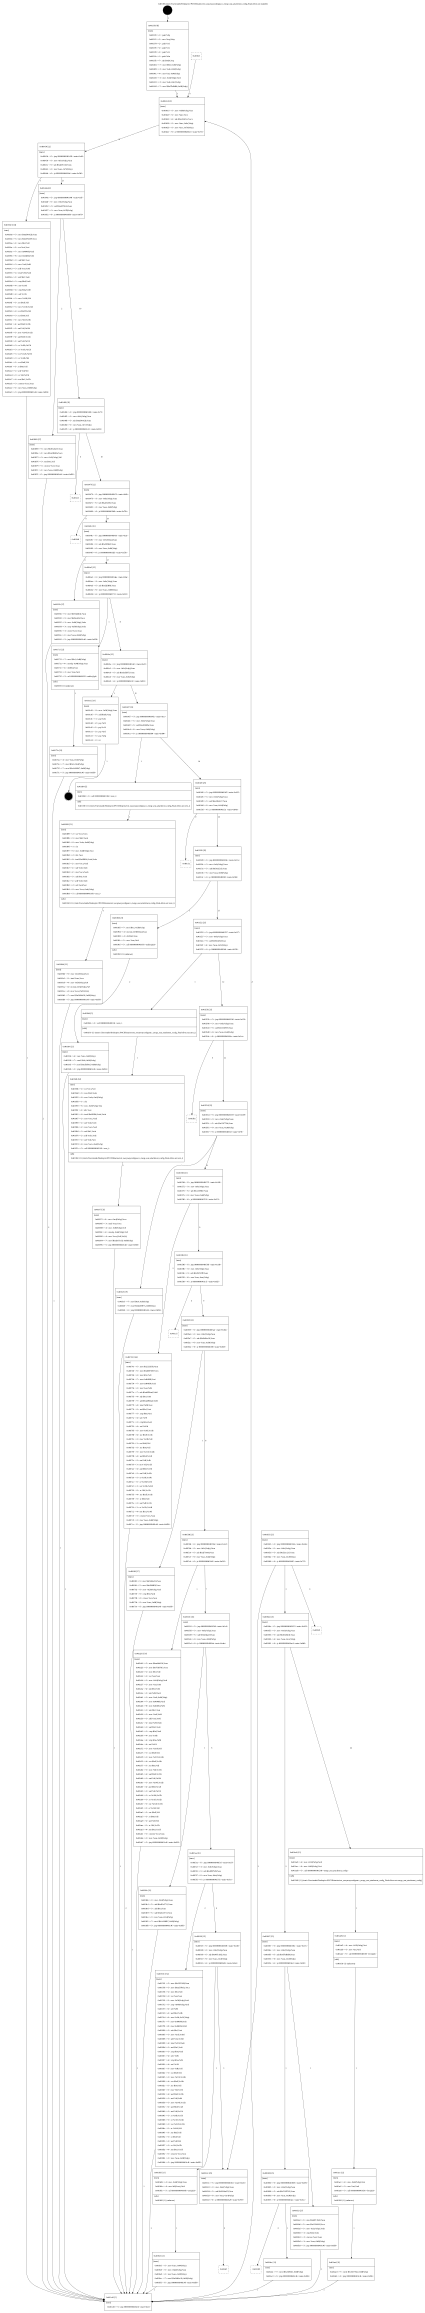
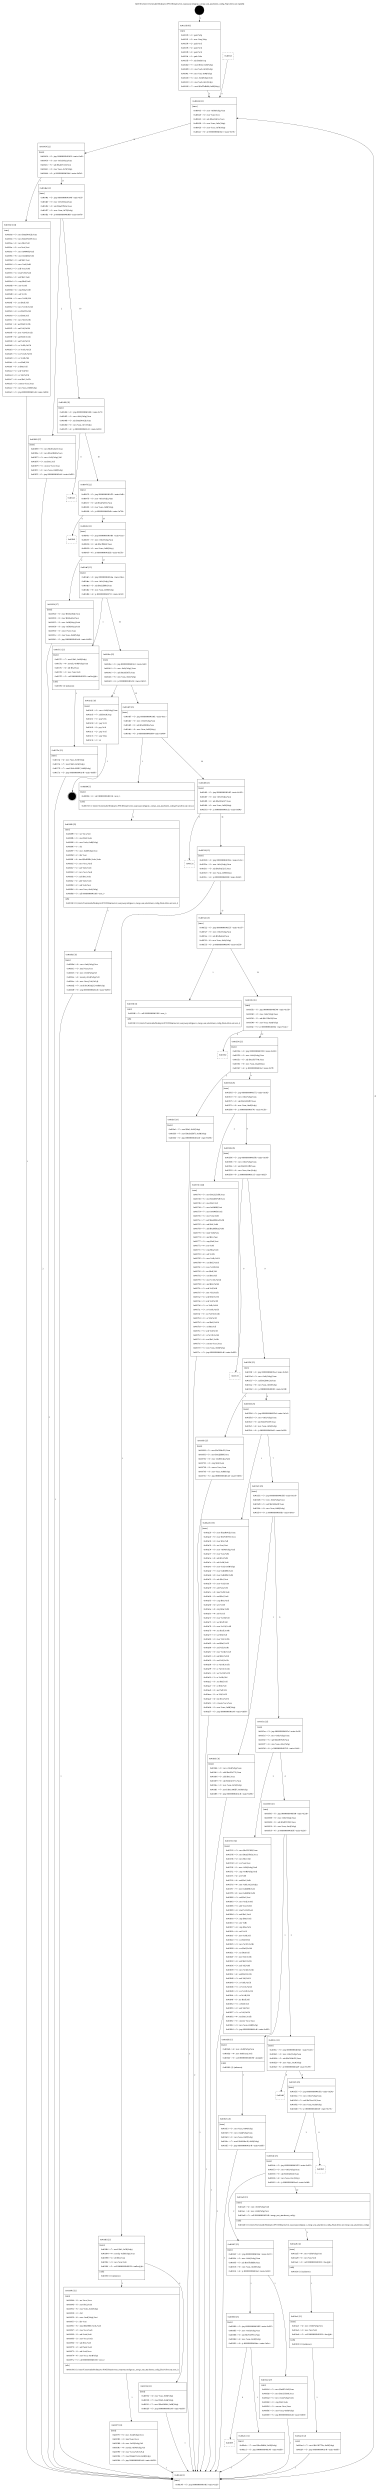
edge "0x401946 [5]" -> "0x40194b [52]": now "0x4018fd [23]" -> "0x40194b [52]"
edge "0x401635 [25]" -> "0x40161c [25]": reversed
